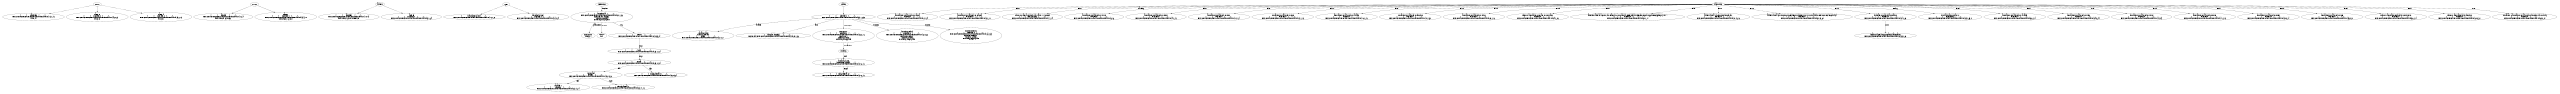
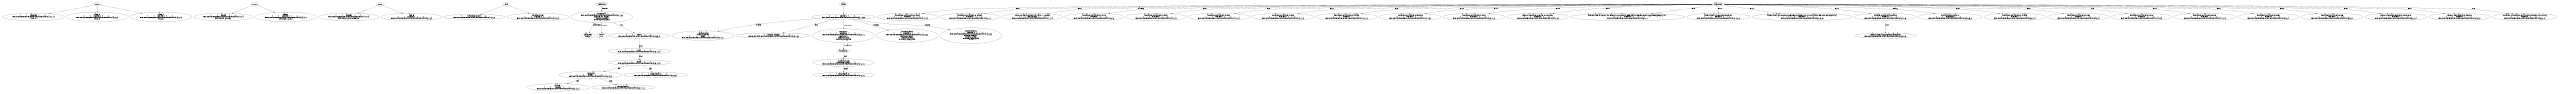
node "address": label "address" -> "events"
node "types": label "types" -> "level"
node "constructor uint256 v": label "constructor uint256 v" -> "parameters uint256 v"
node "returns bool": label "returns bool" -> "returns jwUr"
node "visibility": label "visibility" -> "annotations"
